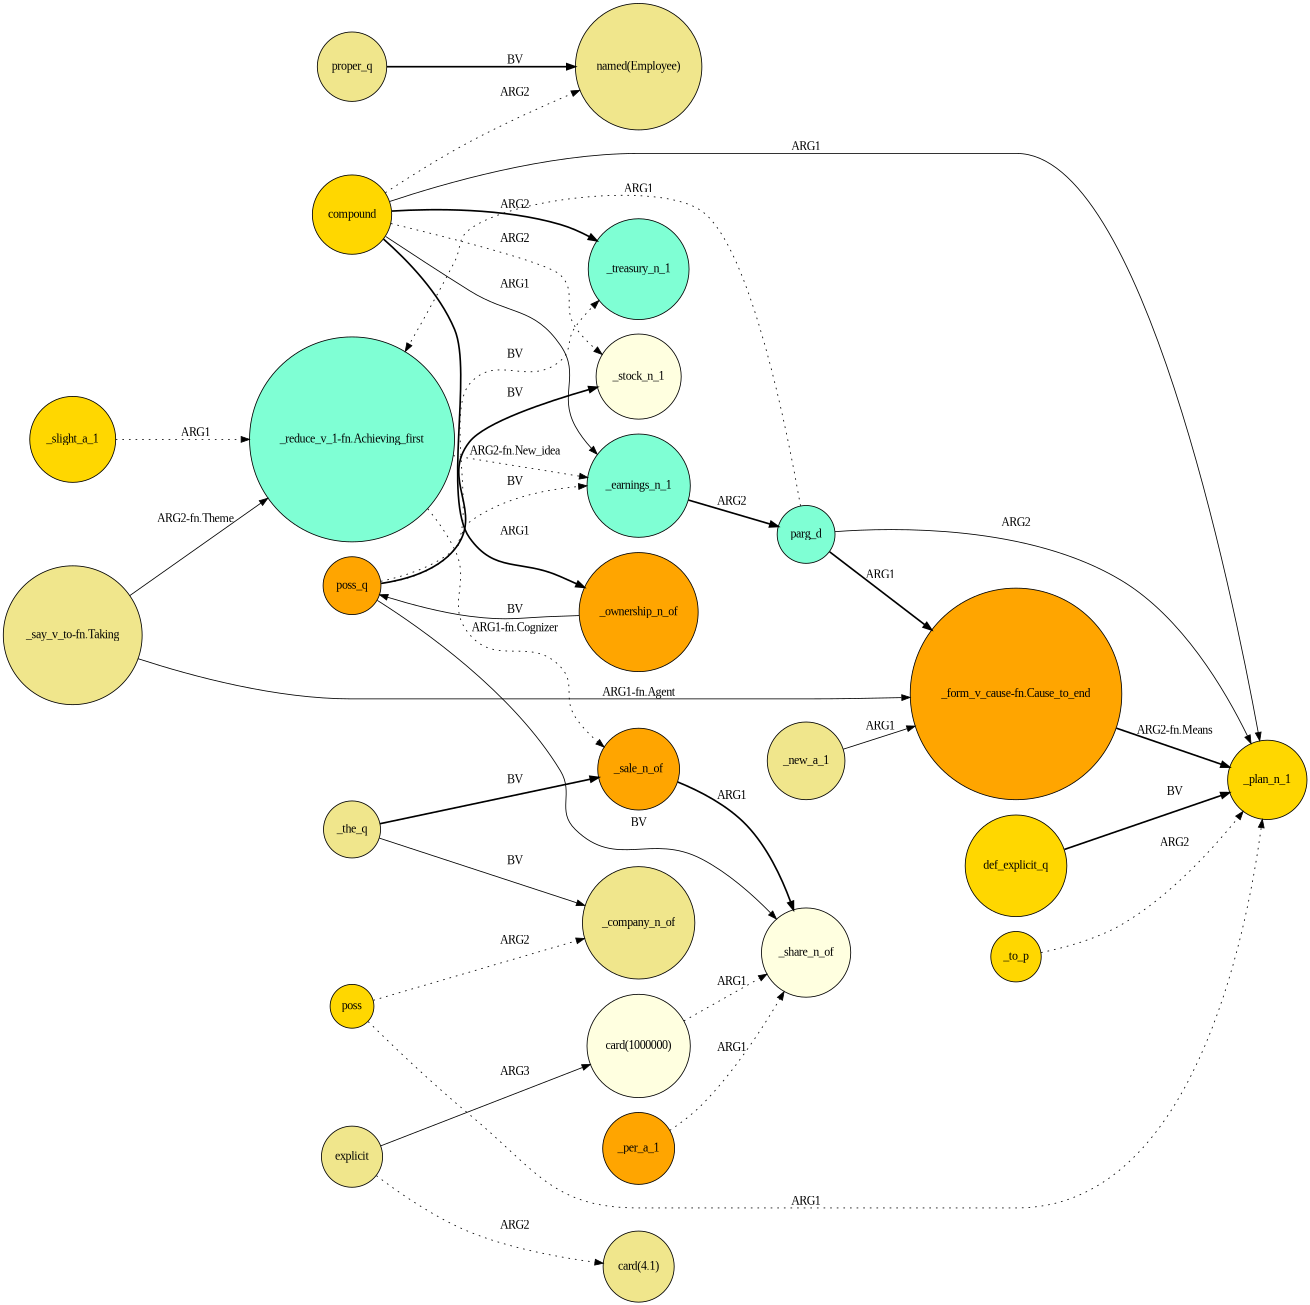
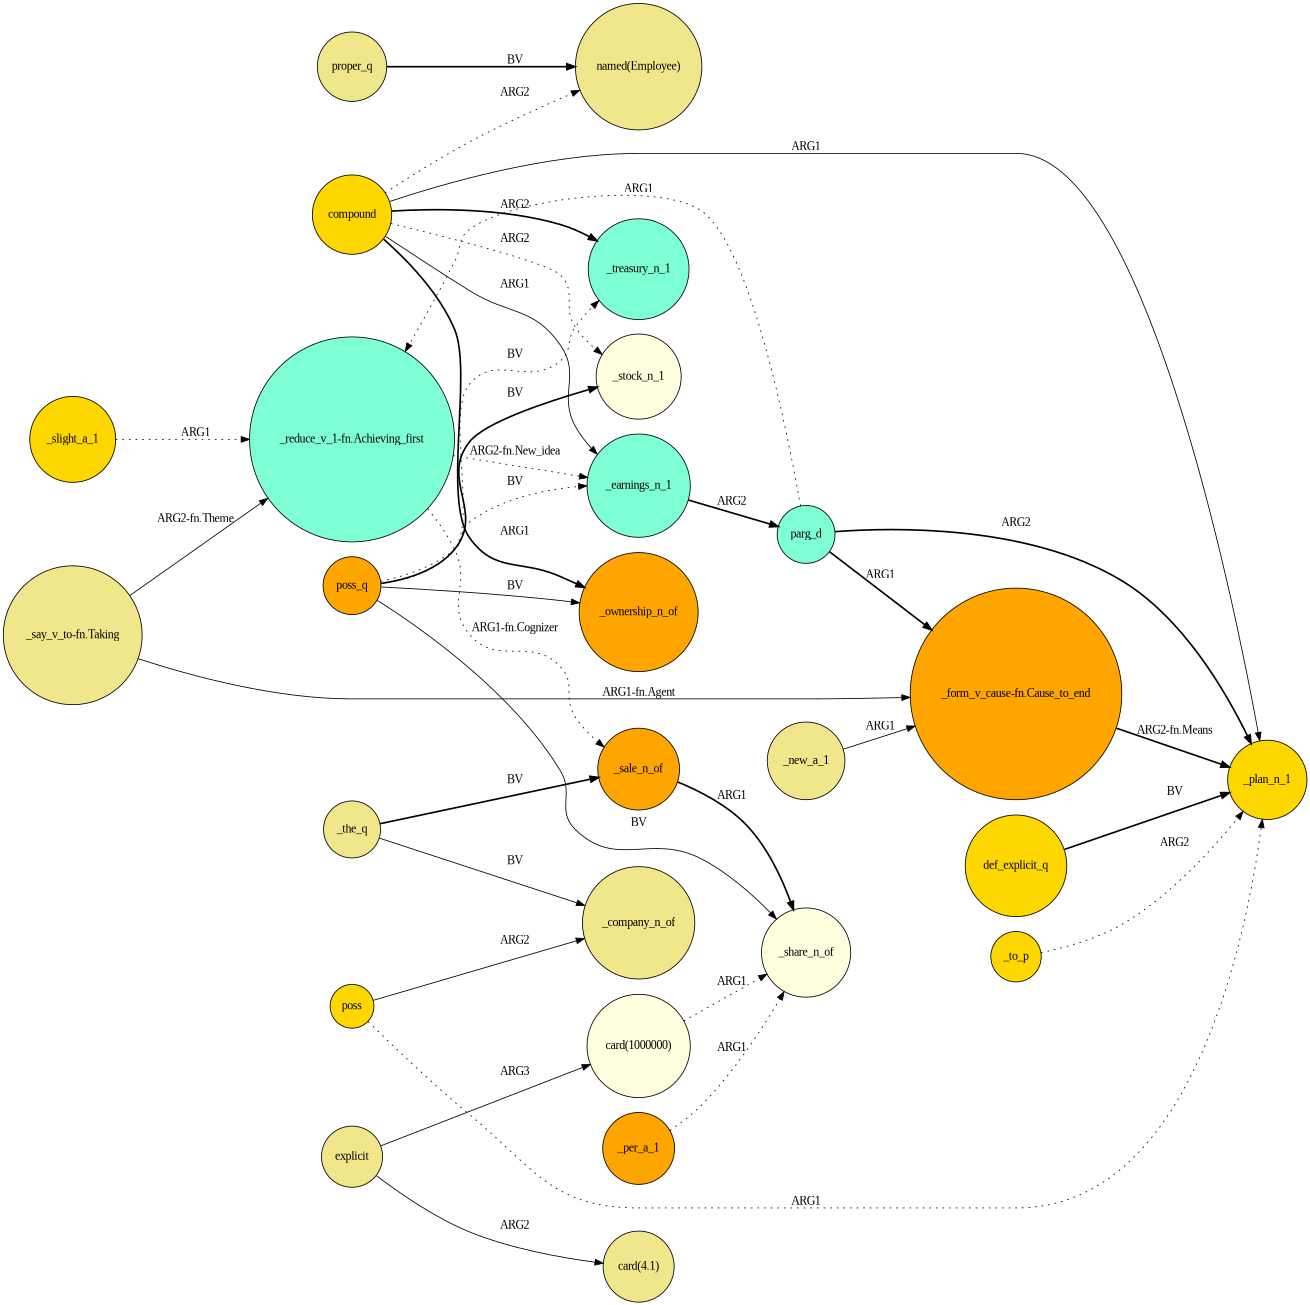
edge "parg_d" -> "_plan_n_1": style solid -> bold
edge "_ownership_n_of" -> "poss_q": reversed
edge "poss" -> "_company_n_of": style dotted -> solid
edge "explicit" -> "card(4.1)": style dotted -> solid
